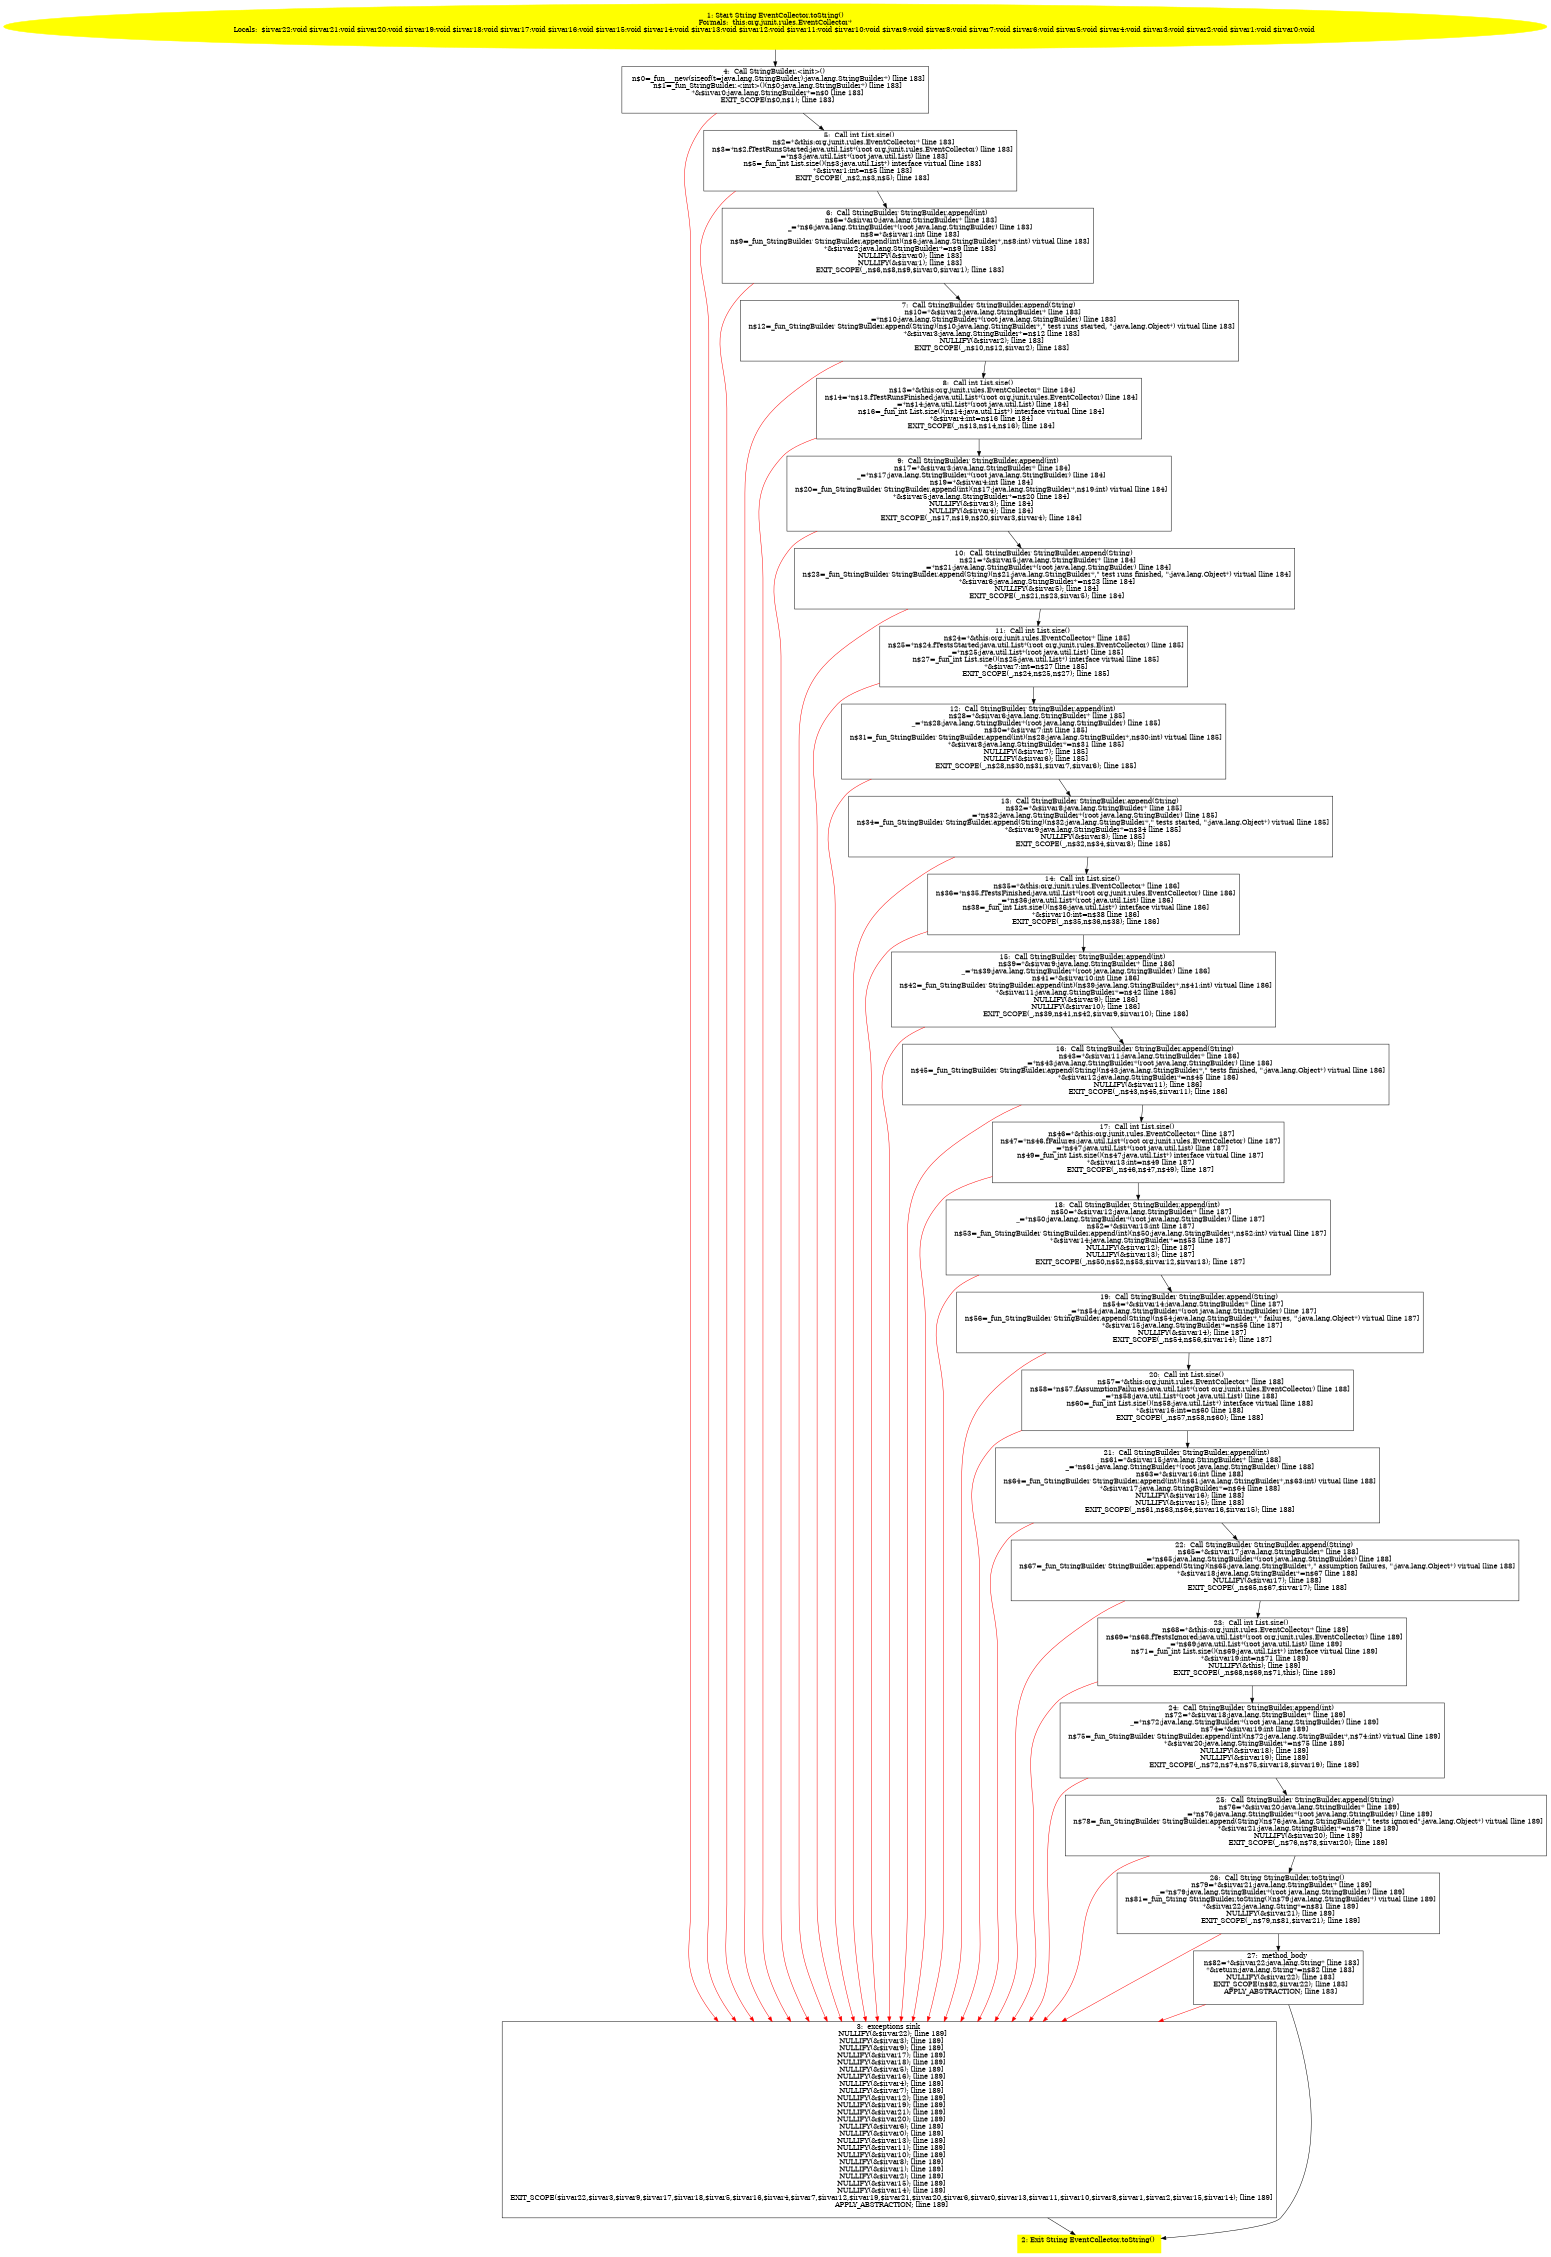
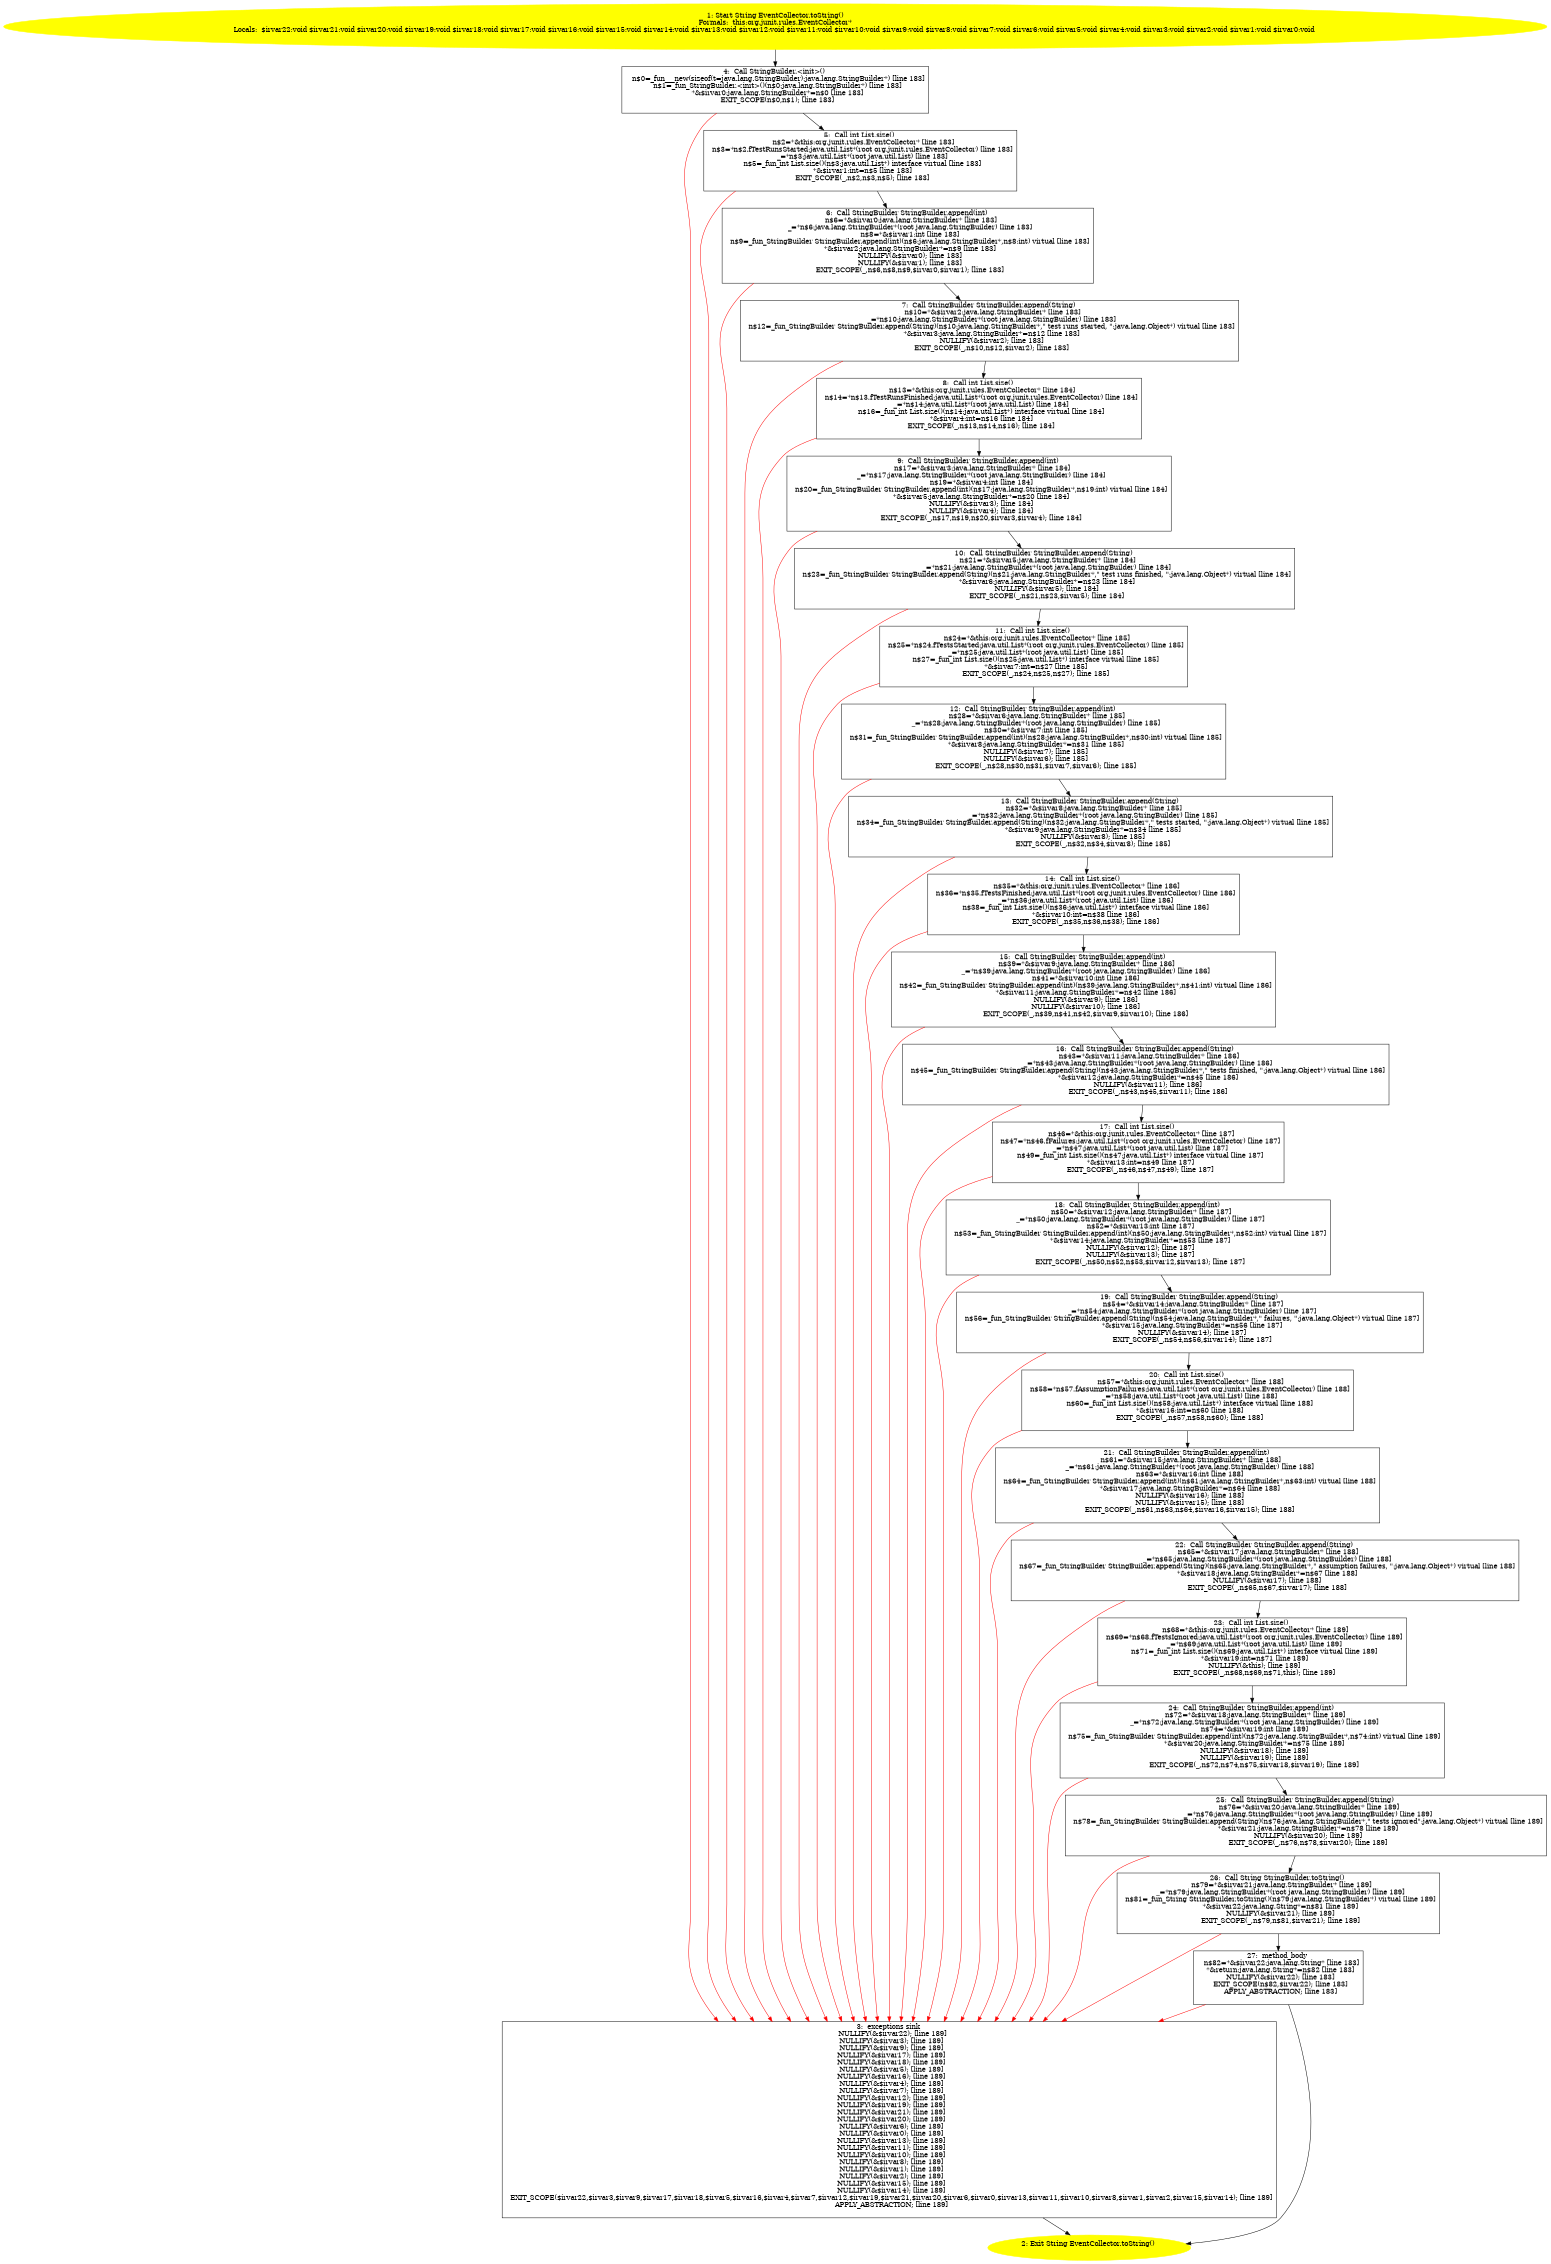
node "2: Exit String EventCollector.toString()": shape box -> ellipse
